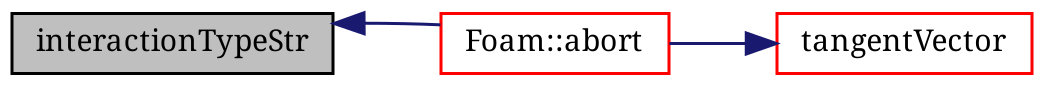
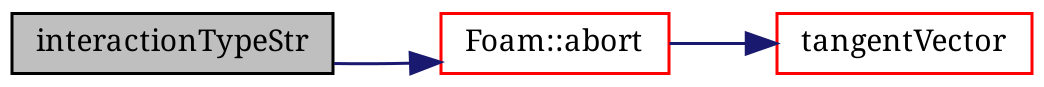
edge "Foam::abort" -> "interactionTypeStr": reversed
